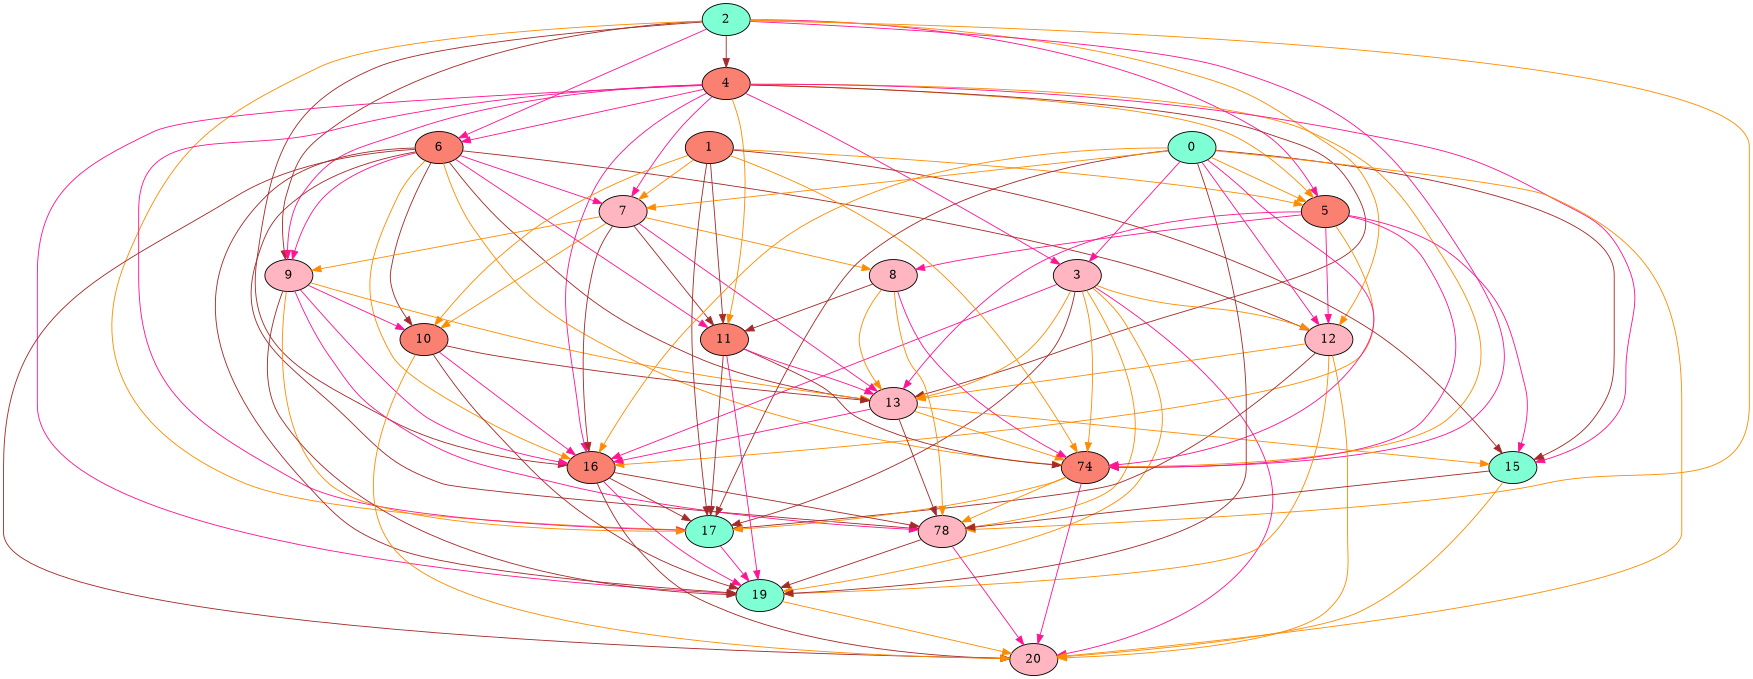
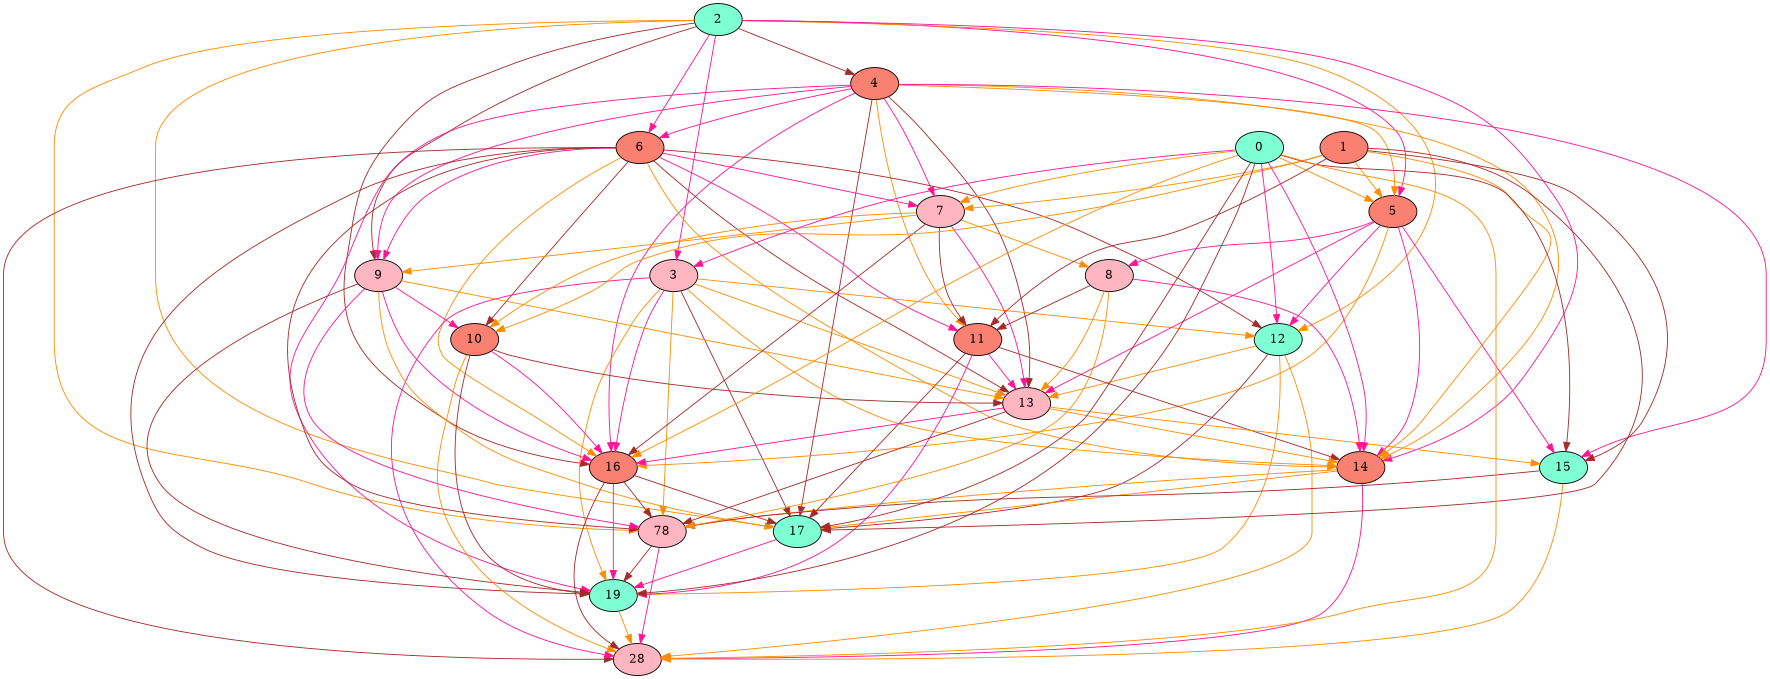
edge "4" -> "3": now "2" -> "3"
edge "4" -> "17": color deeppink -> brown
node "12": fillcolor lightpink -> aquamarine
node "74": label "74" -> "14"
node "20": label "20" -> "28"
